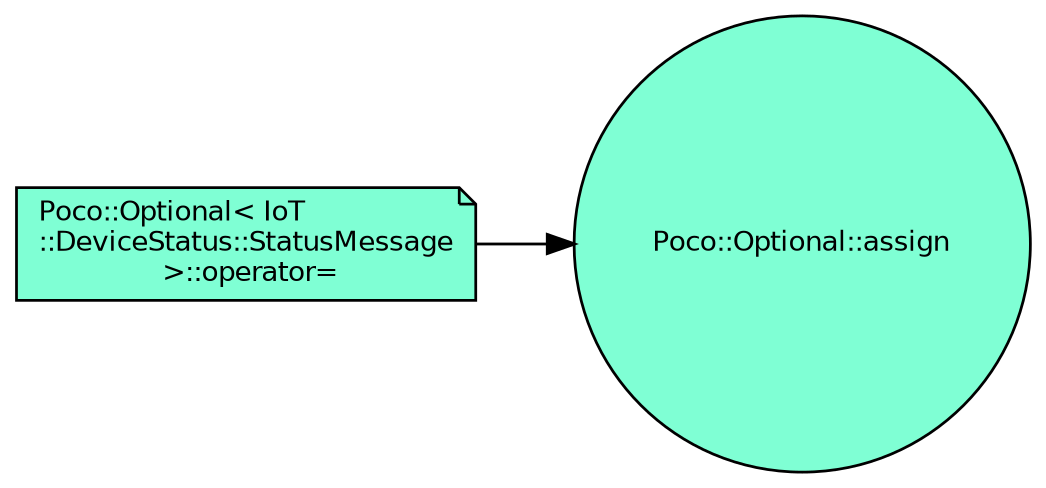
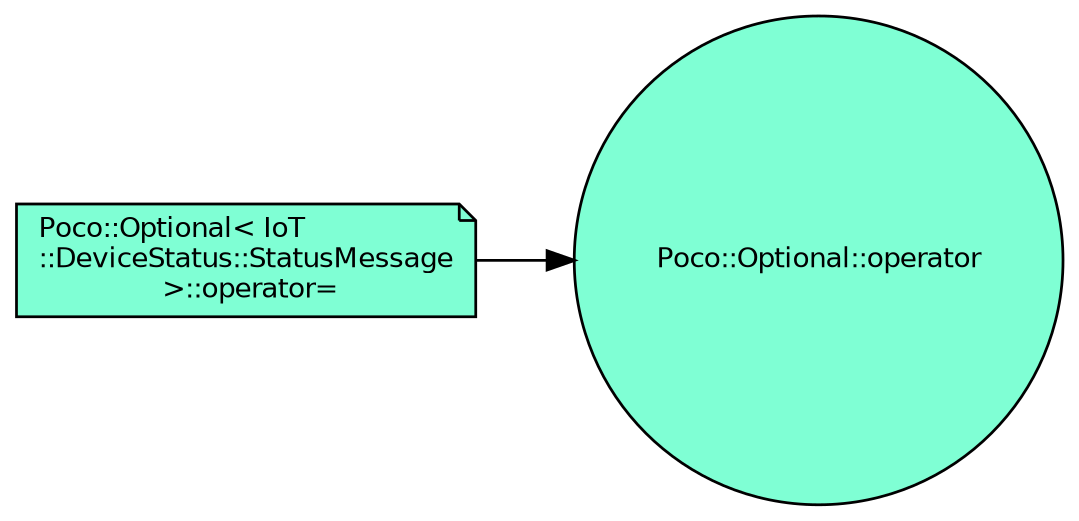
node "Poco::Optional::assign": label "Poco::Optional::assign" -> "Poco::Optional::operator"
